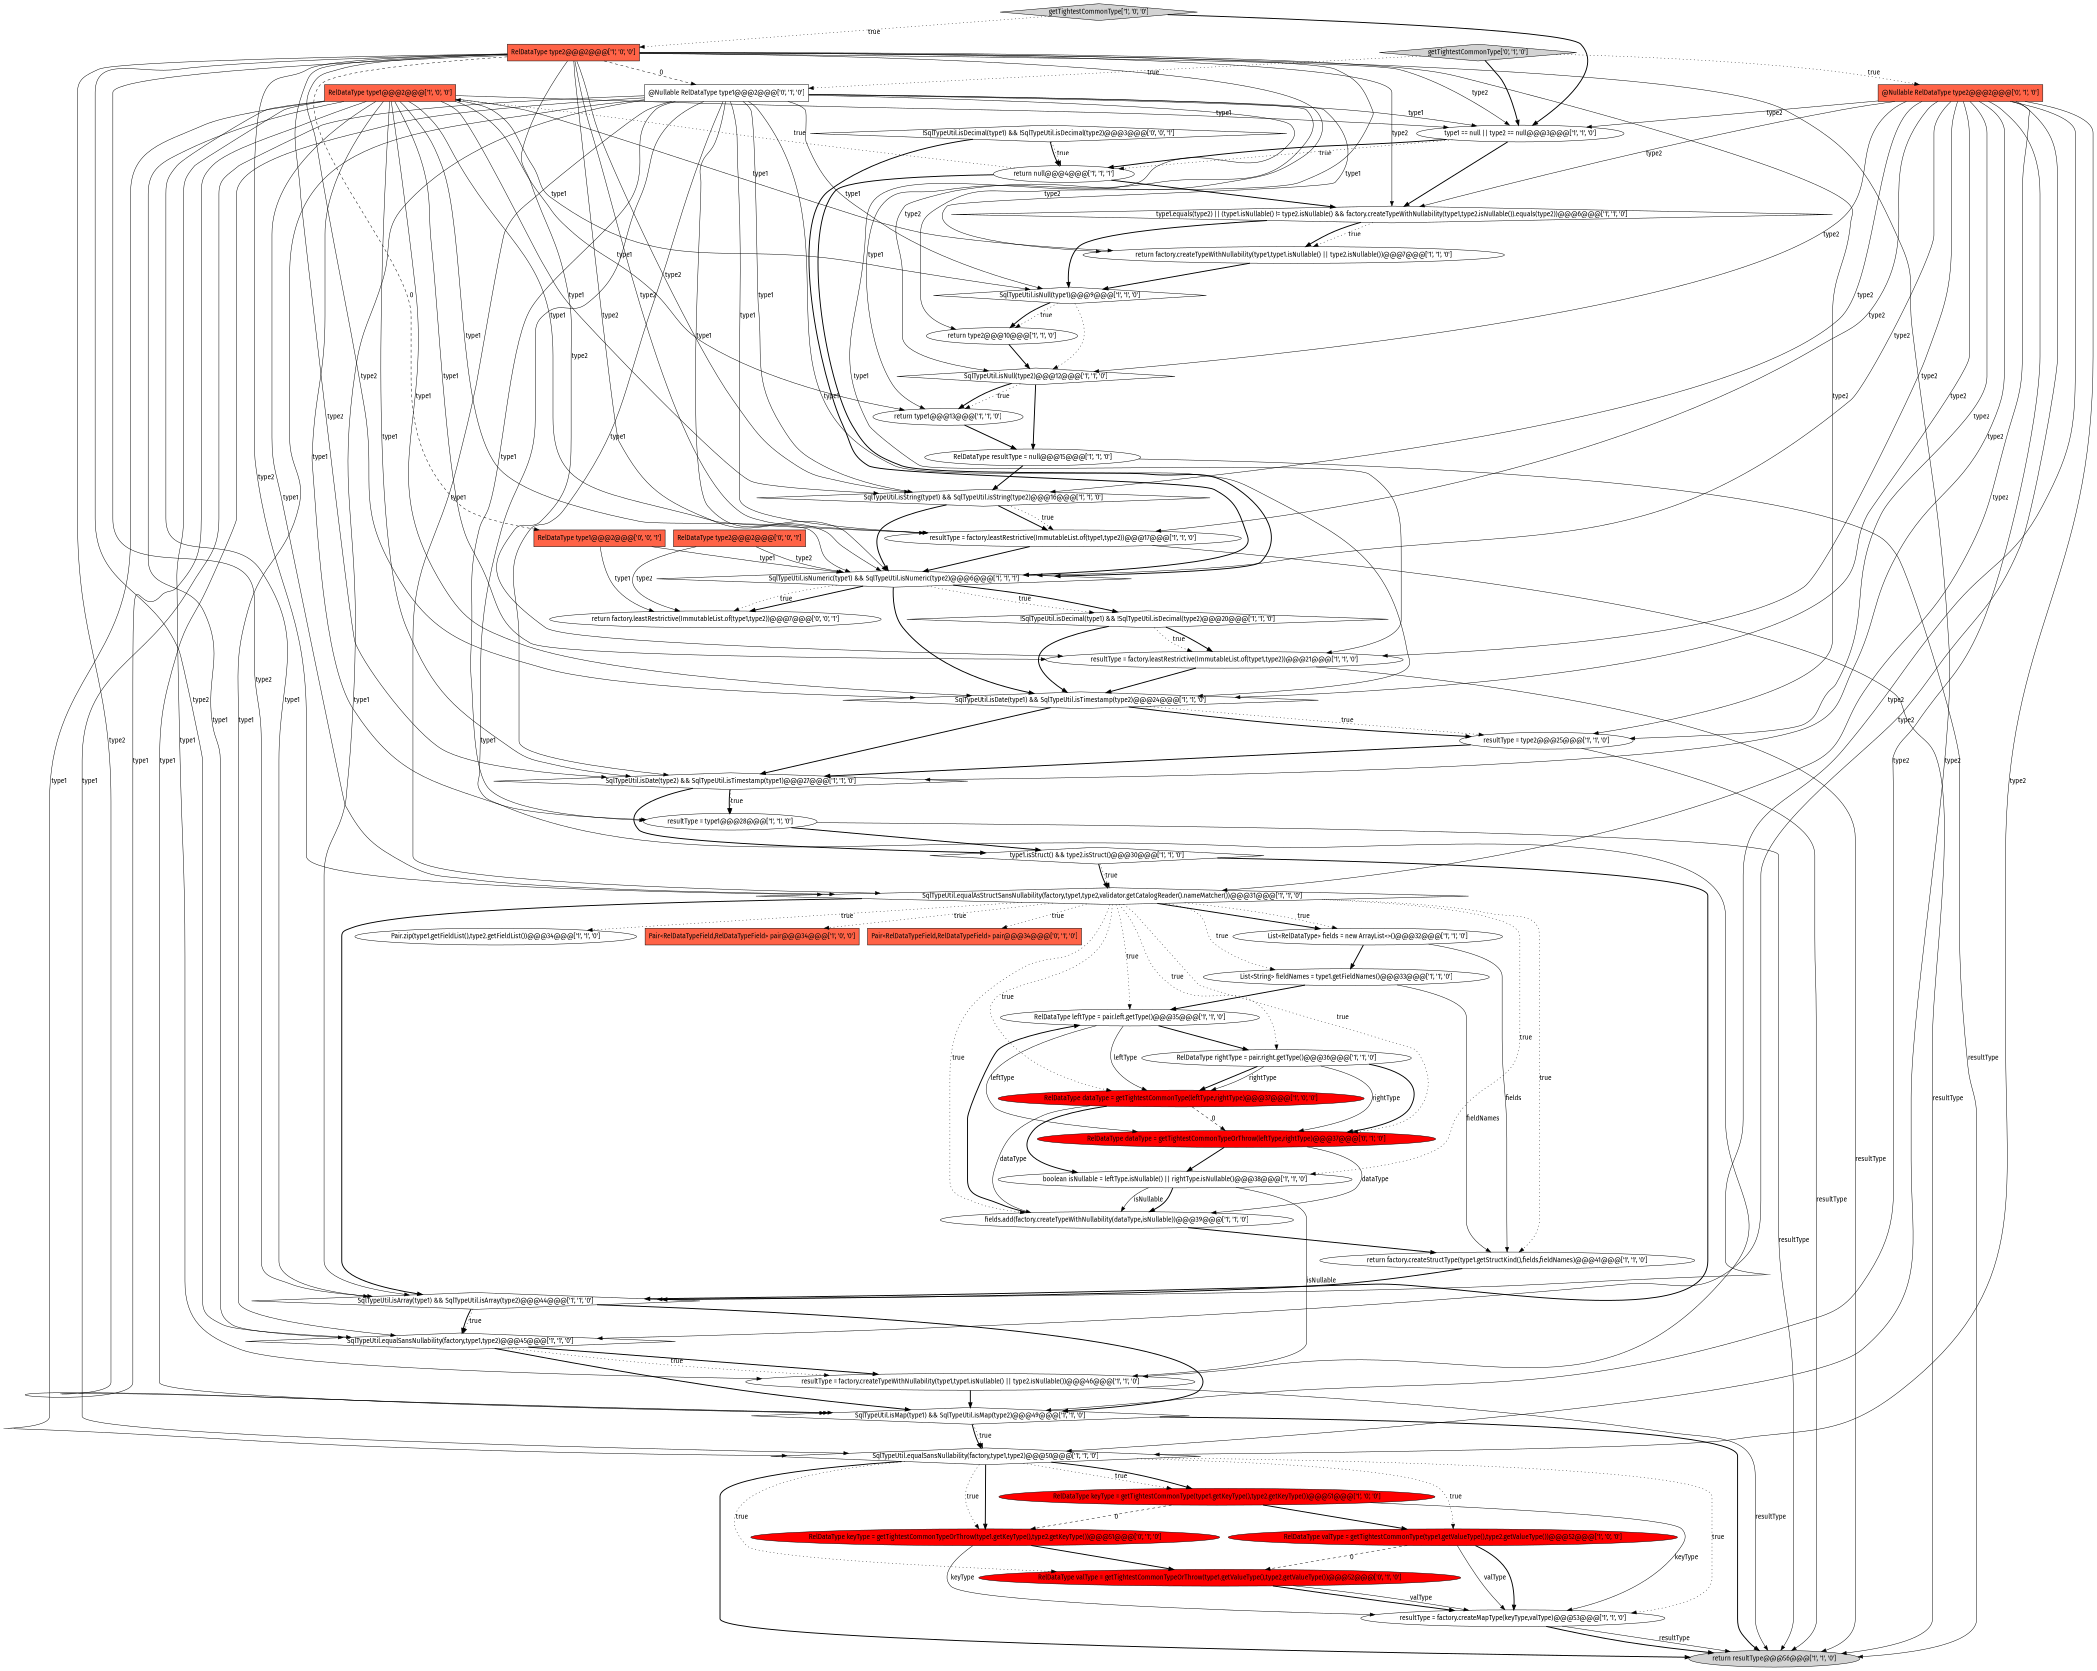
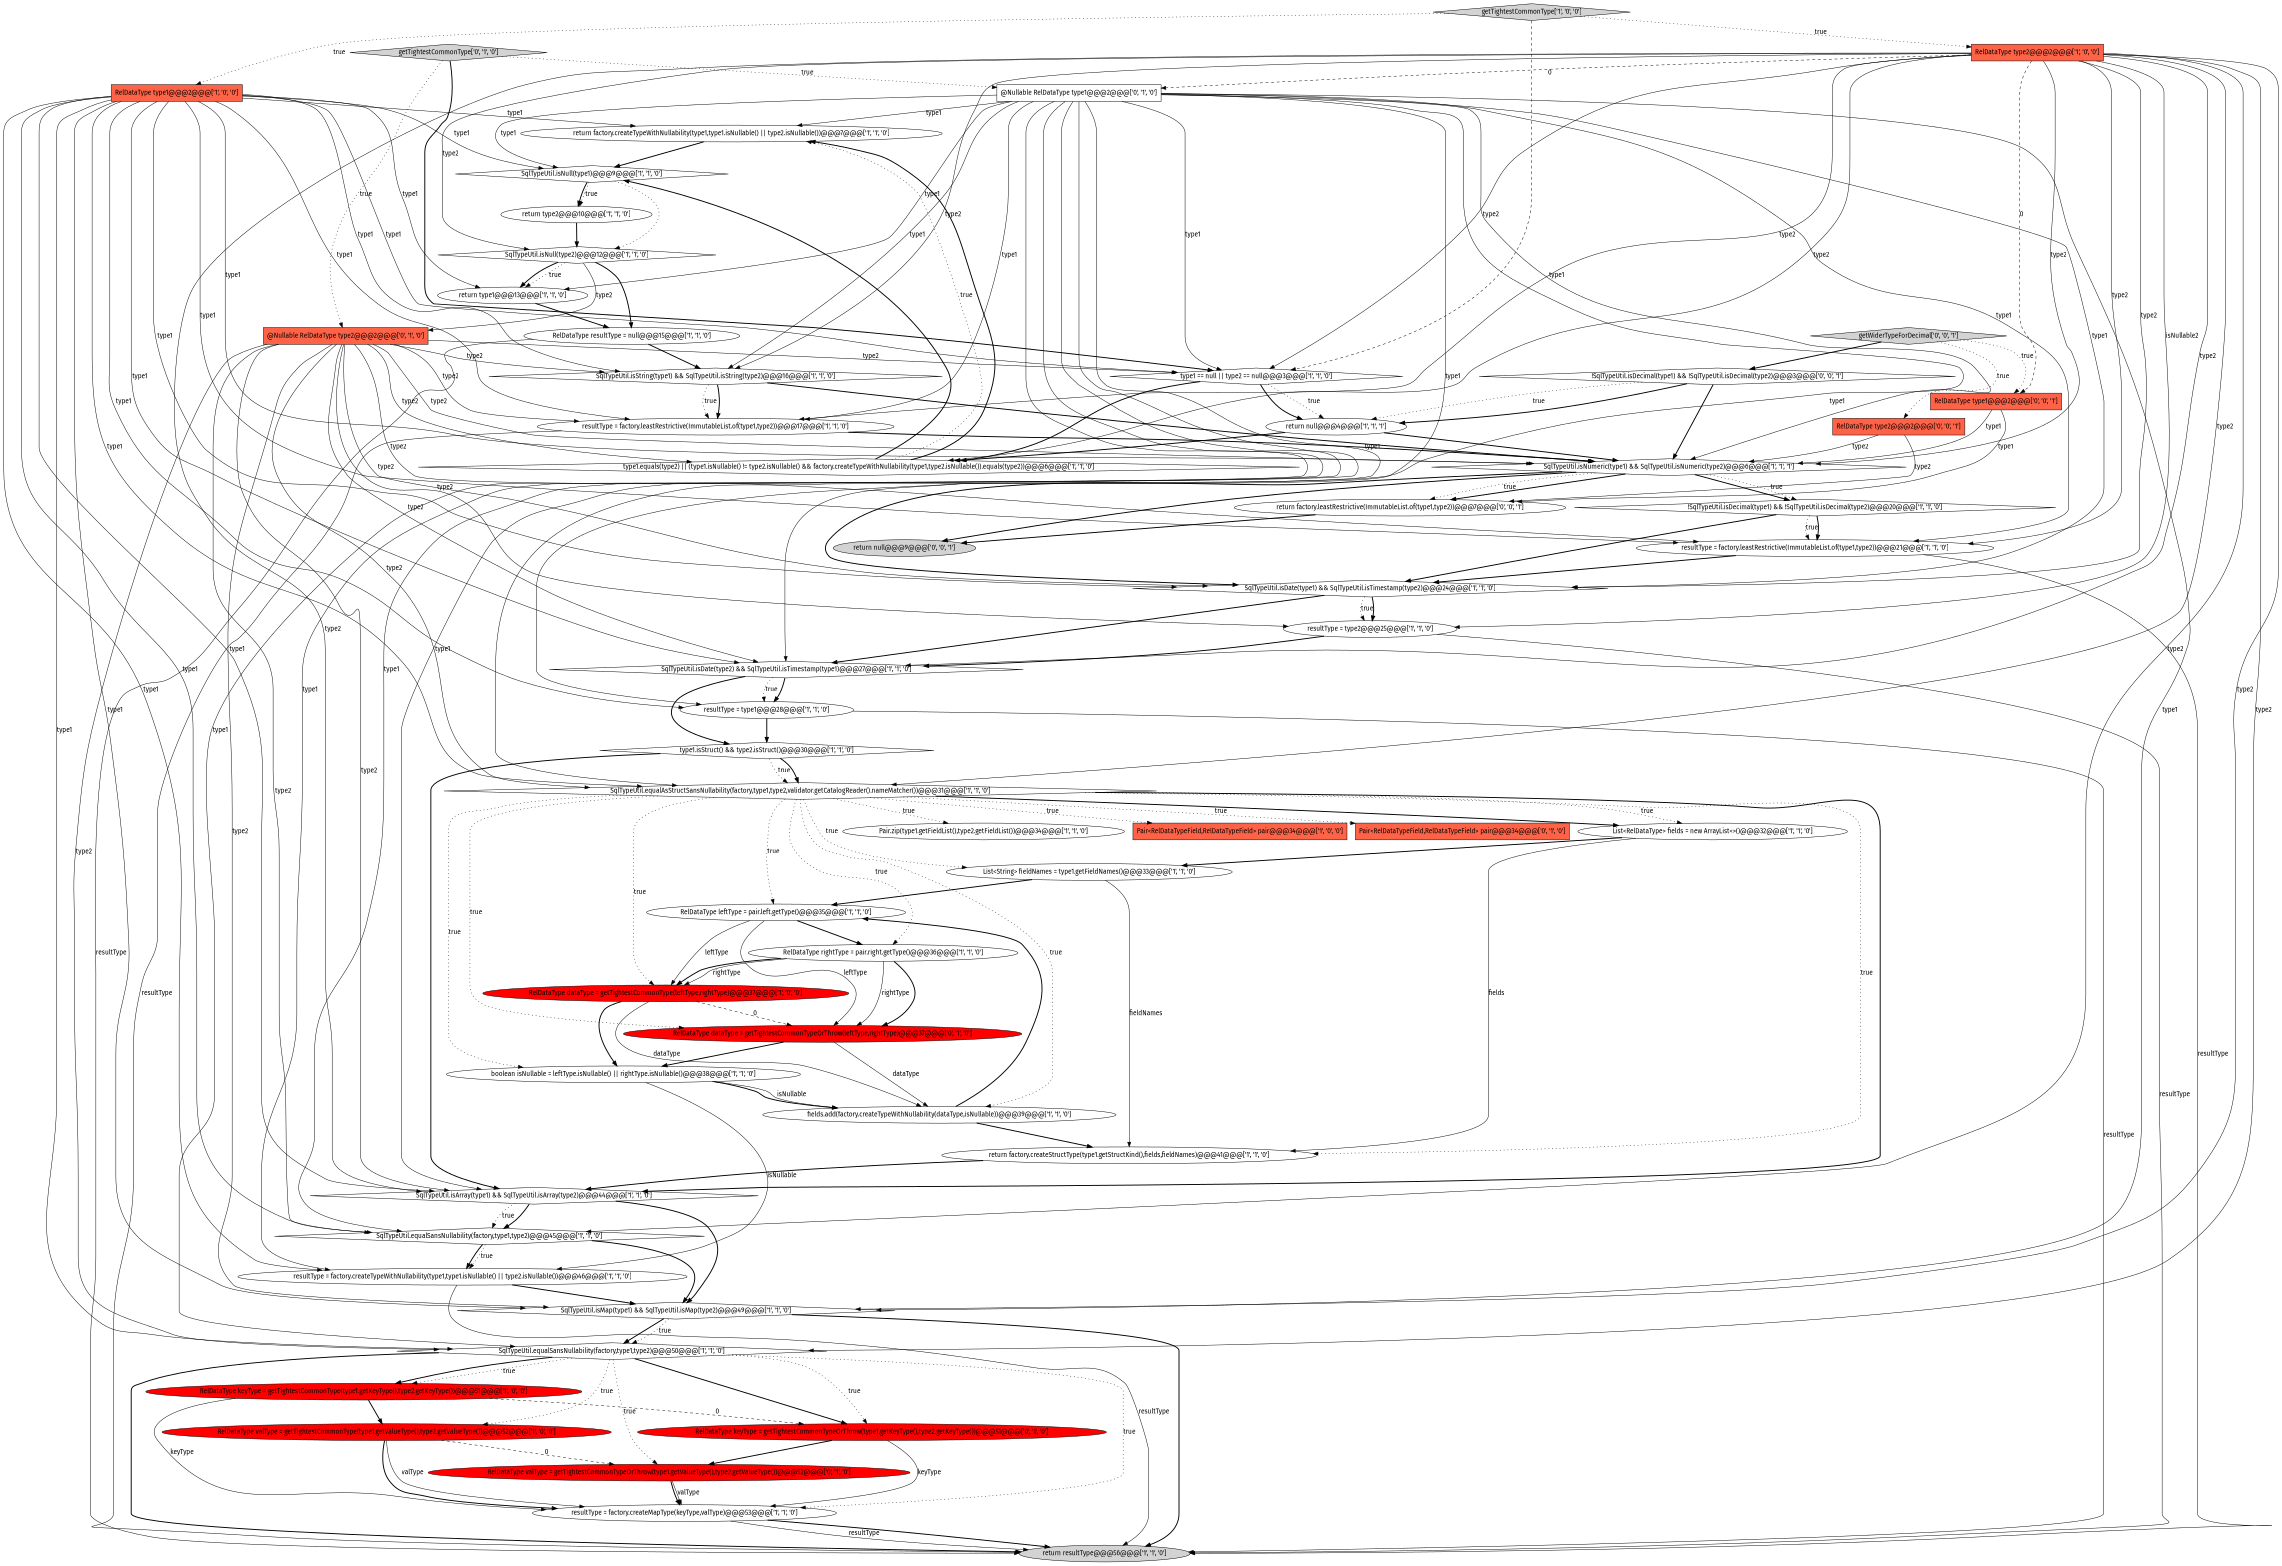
edge "getTightestCommonType['1', '0', '0']" -> "type1 == null || type2 == null@@@3@@@['1', '1', '0']": style bold -> dashed
edge "RelDataType type2@@@2@@@['1', '0', '0']" -> "return type2@@@10@@@['1', '1', '0']": removed, label "type2"
edge "return null@@@4@@@['1', '1', '1']" -> "RelDataType type1@@@2@@@['1', '0', '0']": now "getTightestCommonType['1', '0', '0']" -> "RelDataType type1@@@2@@@['1', '0', '0']"
node "type1 == null || type2 == null@@@3@@@['1', '1', '0']": shape ellipse -> diamond
edge "@Nullable RelDataType type2@@@2@@@['0', '1', '0']" -> "SqlTypeUtil.isNull(type2)@@@12@@@['1', '1', '0']": reversed
node "getWiderTypeForDecimal['0', '0', '1']": added
edge "RelDataType type2@@@2@@@['1', '0', '0']" -> "resultType = type2@@@25@@@['1', '1', '0']": label "type2" -> "isNullable2"
node "return null@@@9@@@['0', '0', '1']": added
